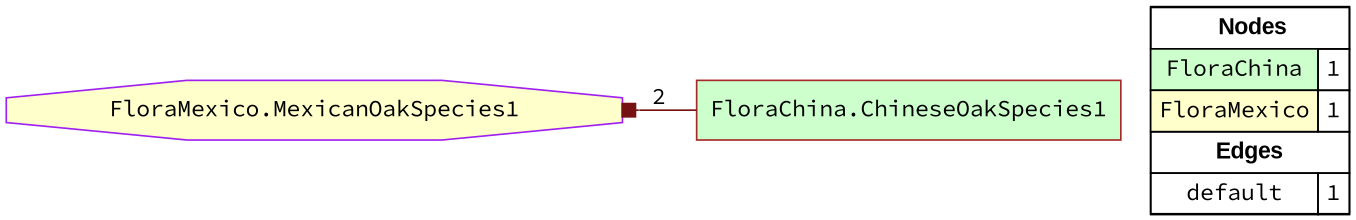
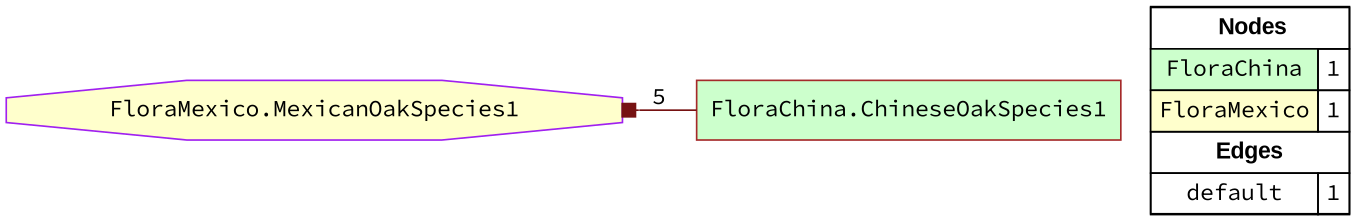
edge "FloraChina.ChineseOakSpecies1" -> "FloraMexico.MexicanOakSpecies1": label "2" -> "5"
